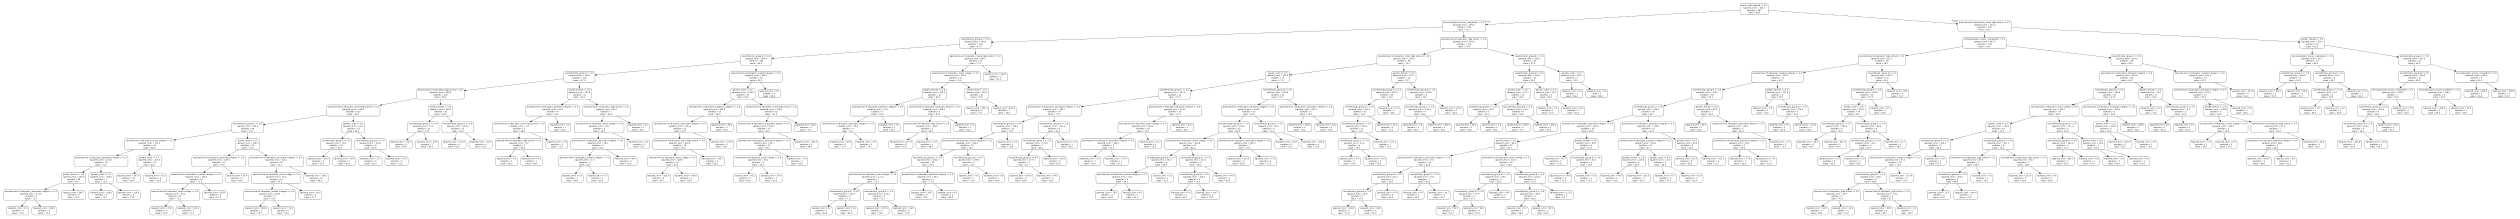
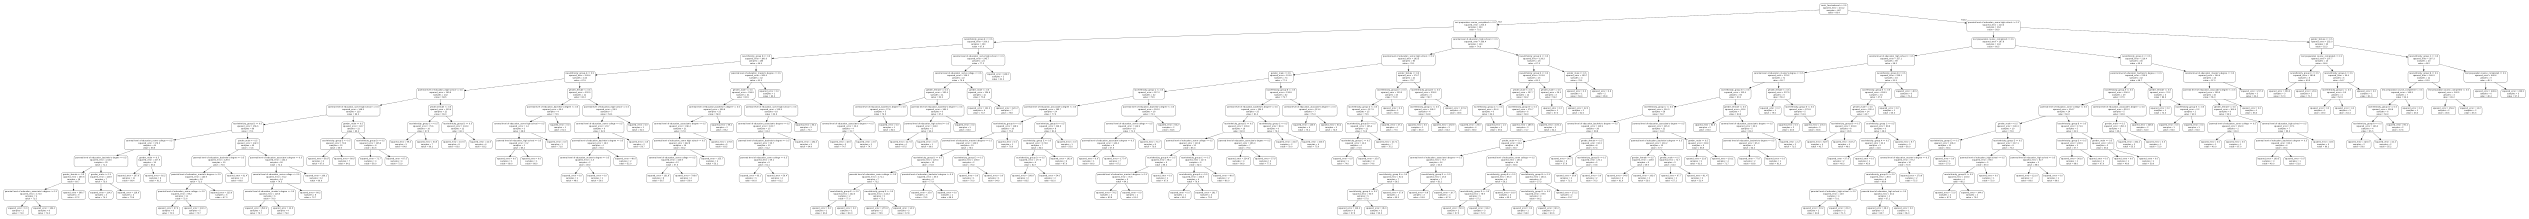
node "squared_error = 0.0 samples = 1 value = 63.0": removed
